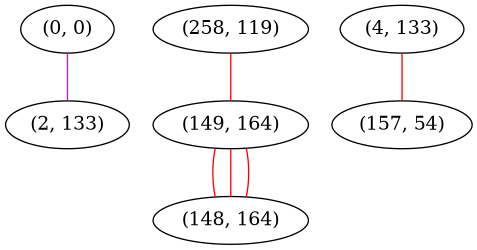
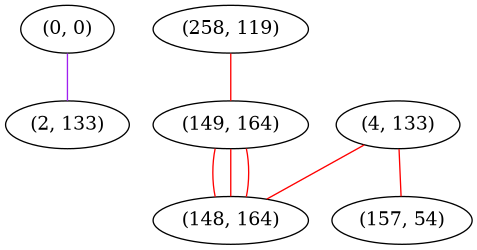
edge "(4, 133)" -- "(148, 164)": added
